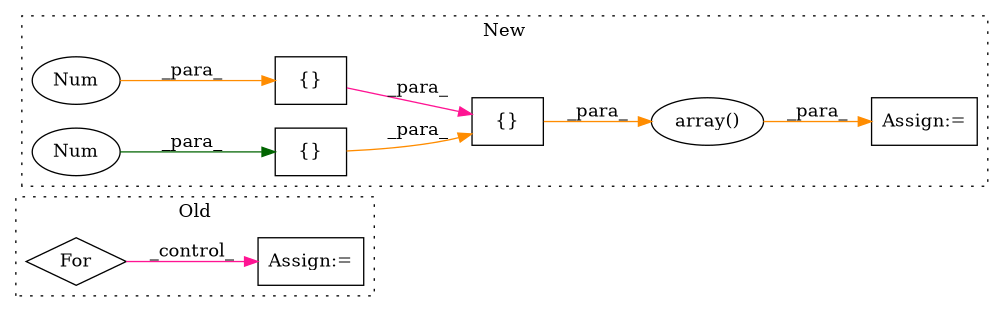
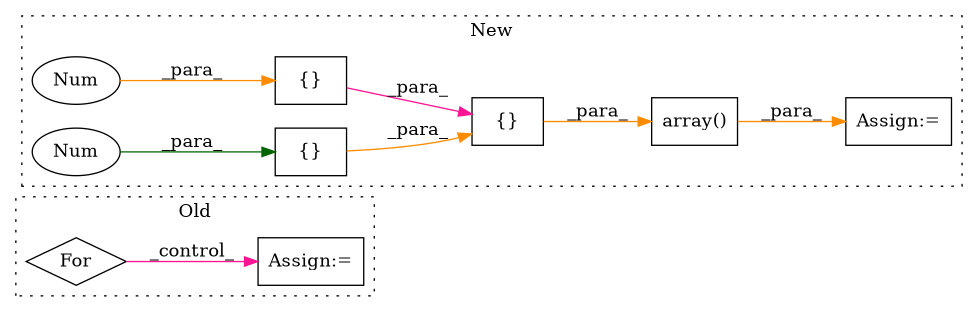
node "array()": shape ellipse -> box
